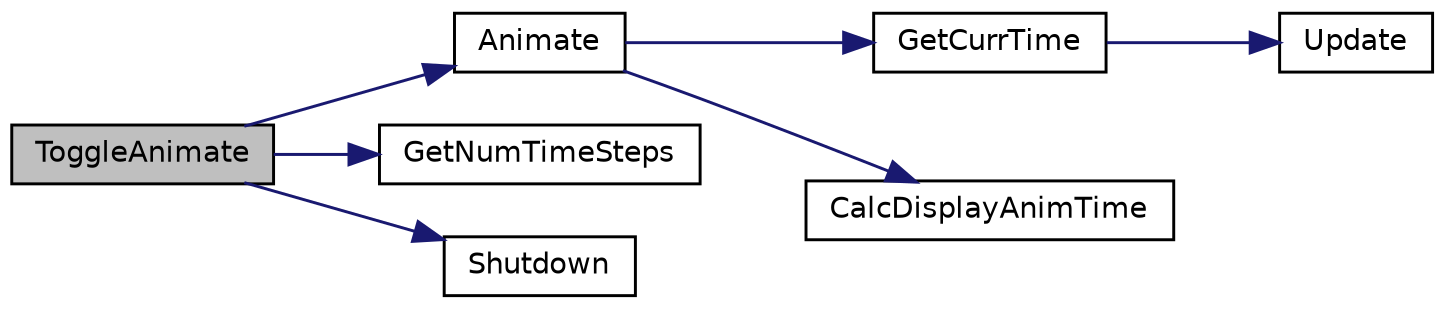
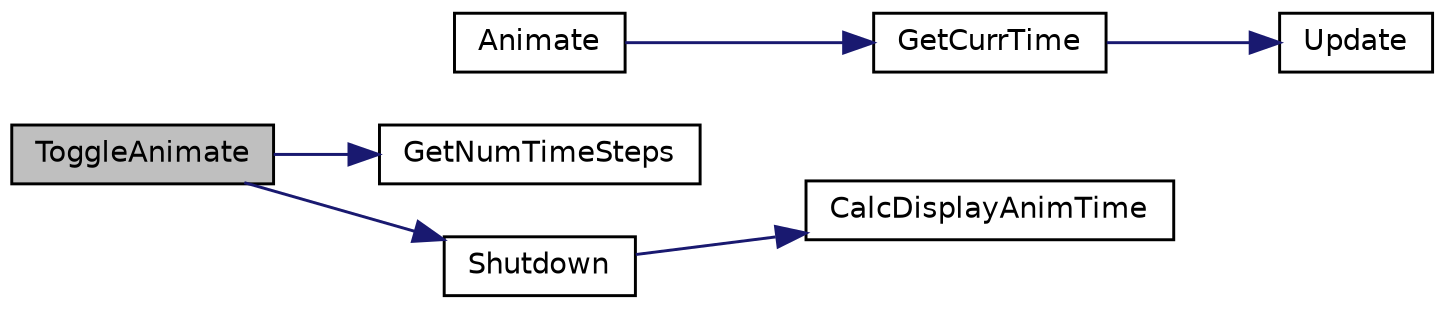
edge "ToggleAnimate" -> "Animate": removed
edge "Animate" -> "CalcDisplayAnimTime": now "Shutdown" -> "CalcDisplayAnimTime"
